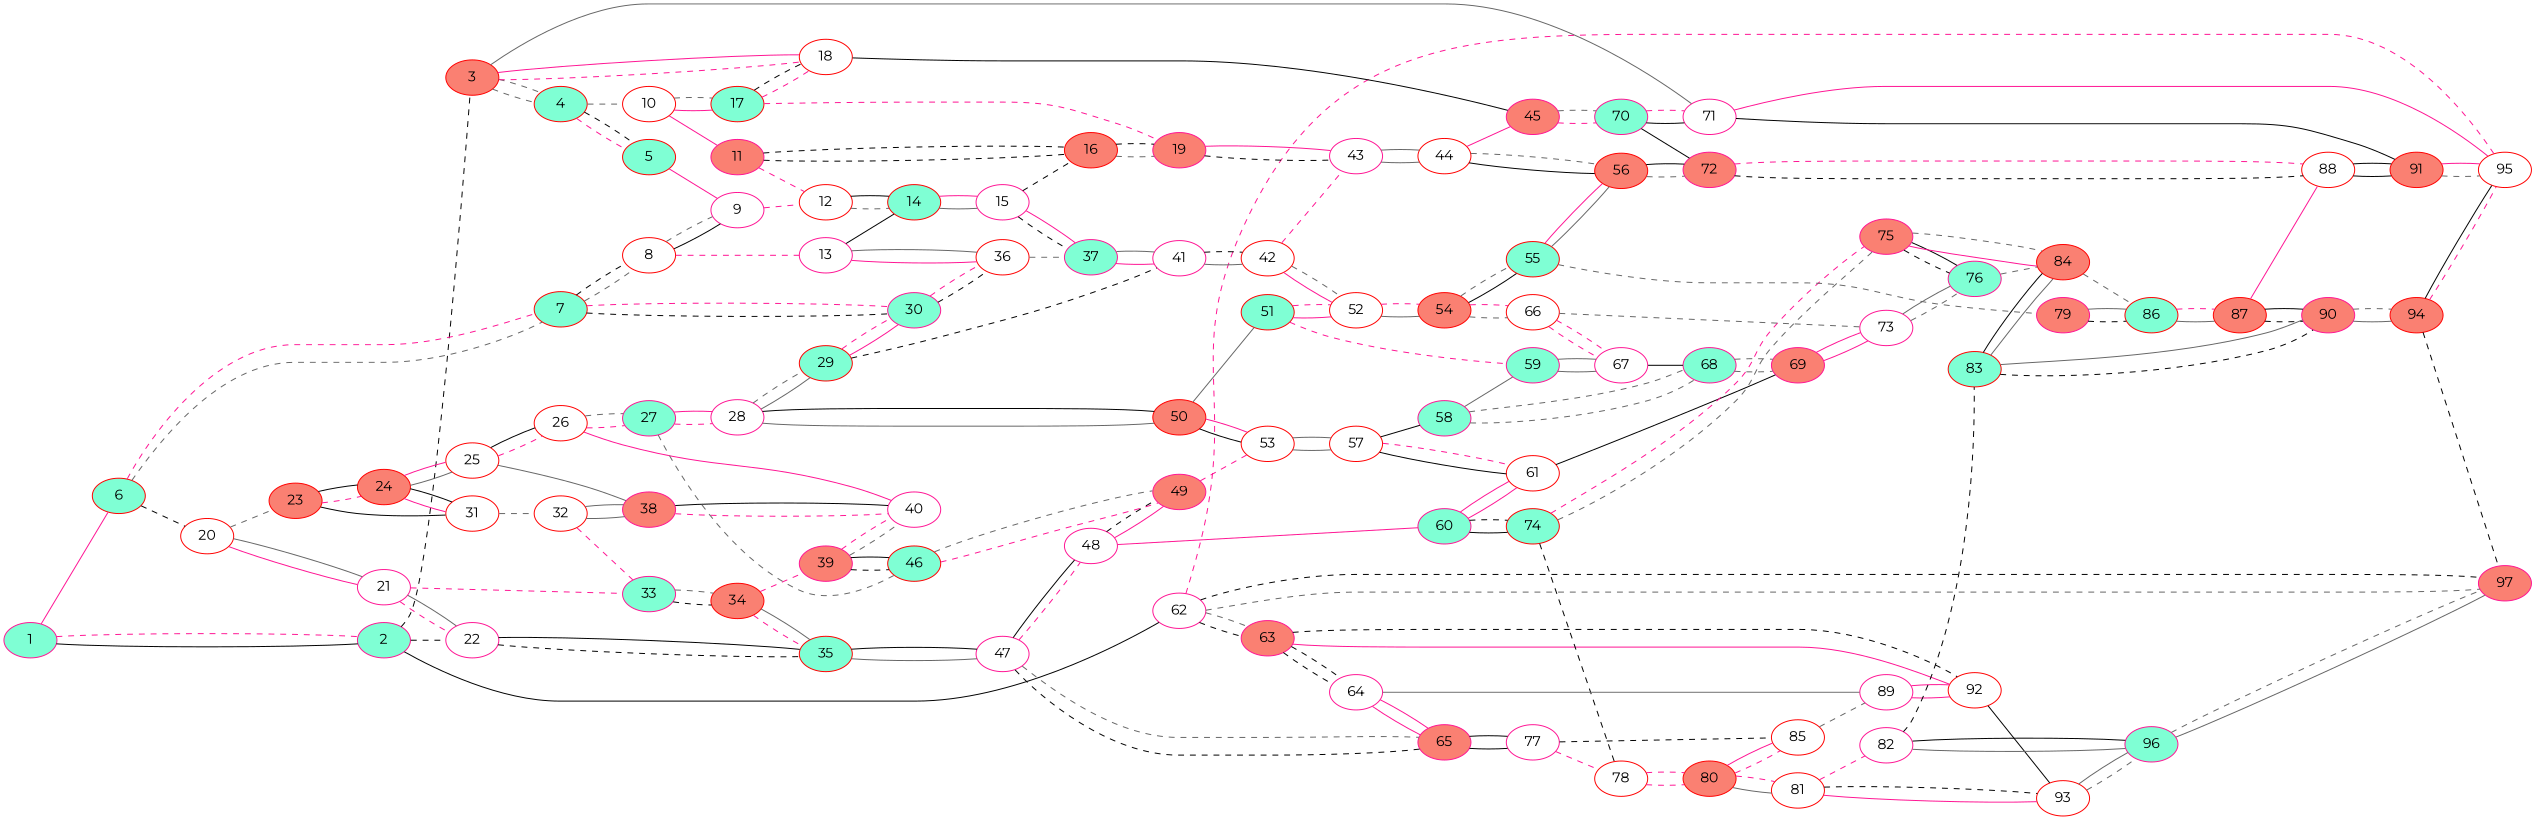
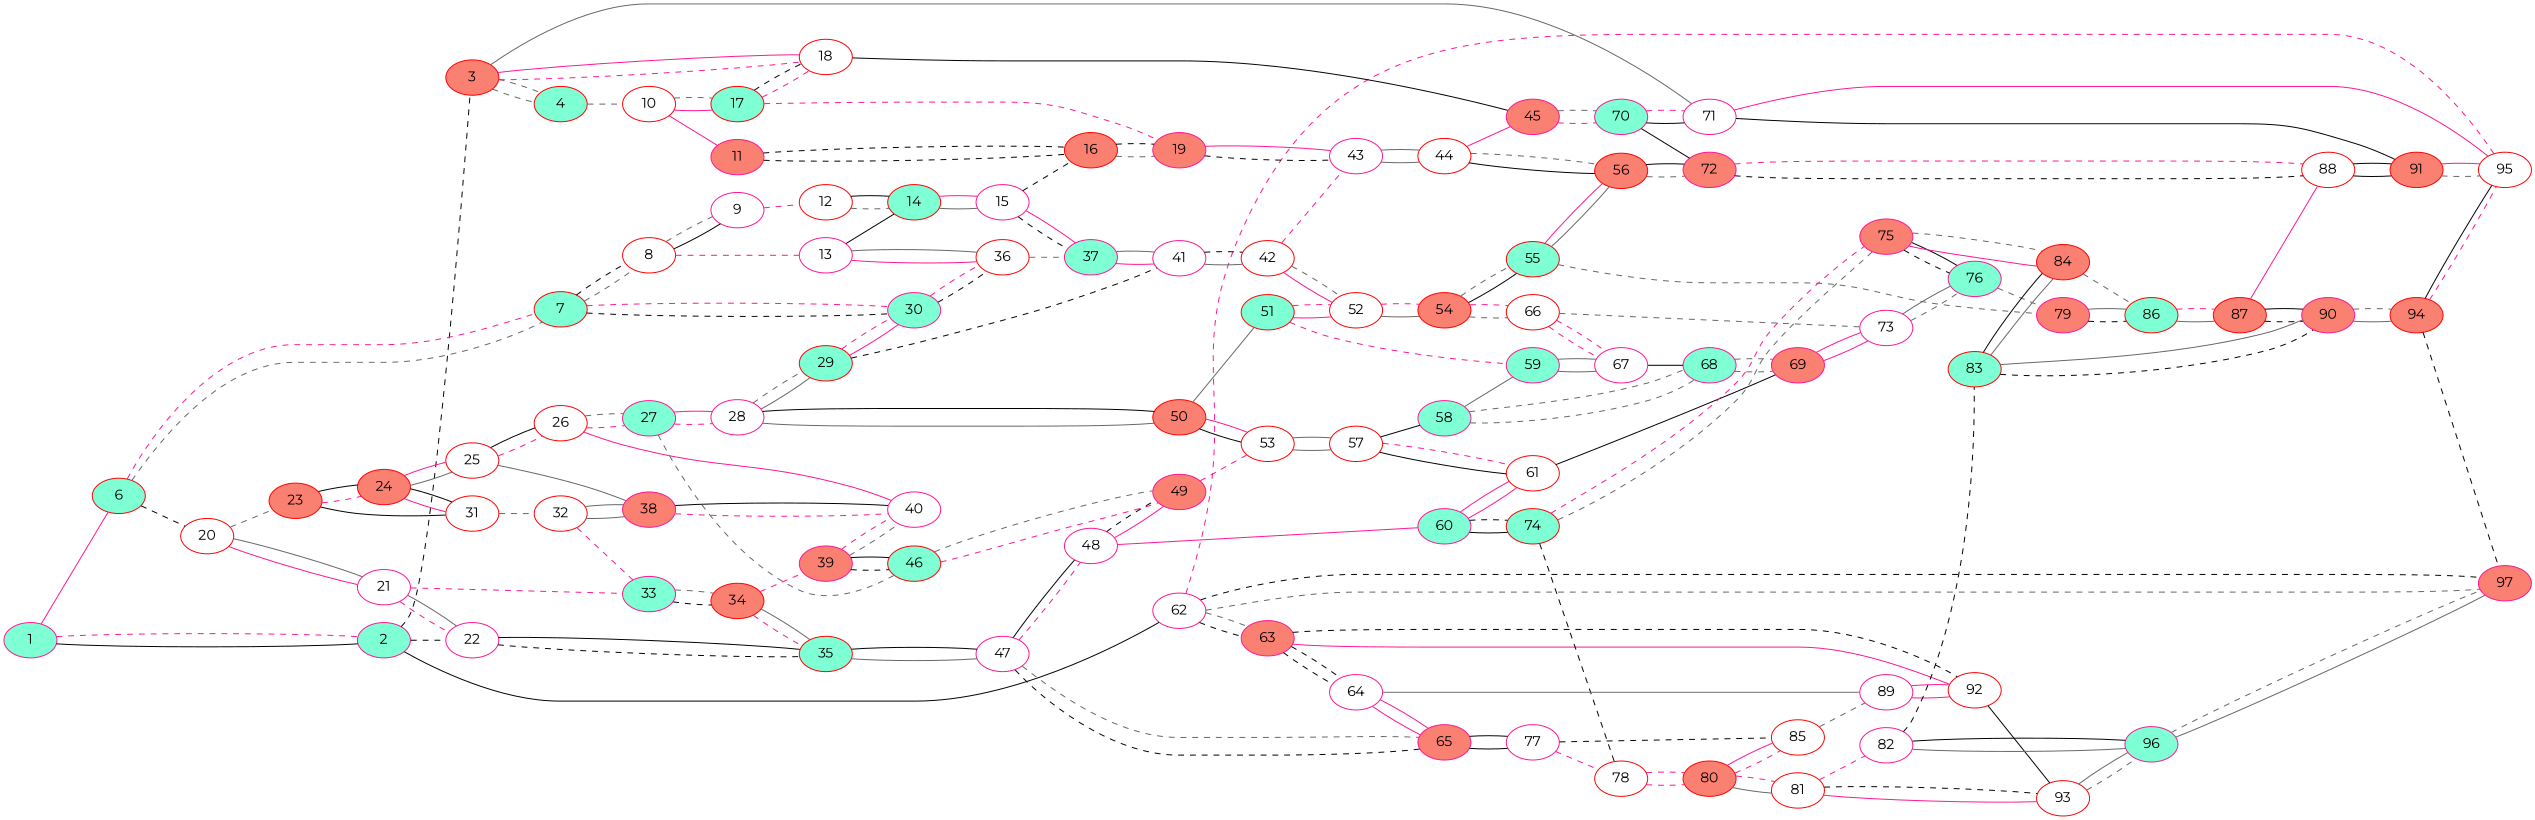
node "5": removed
edge "11" -- "12": removed
edge "84" -- "76": now "79" -- "76"
